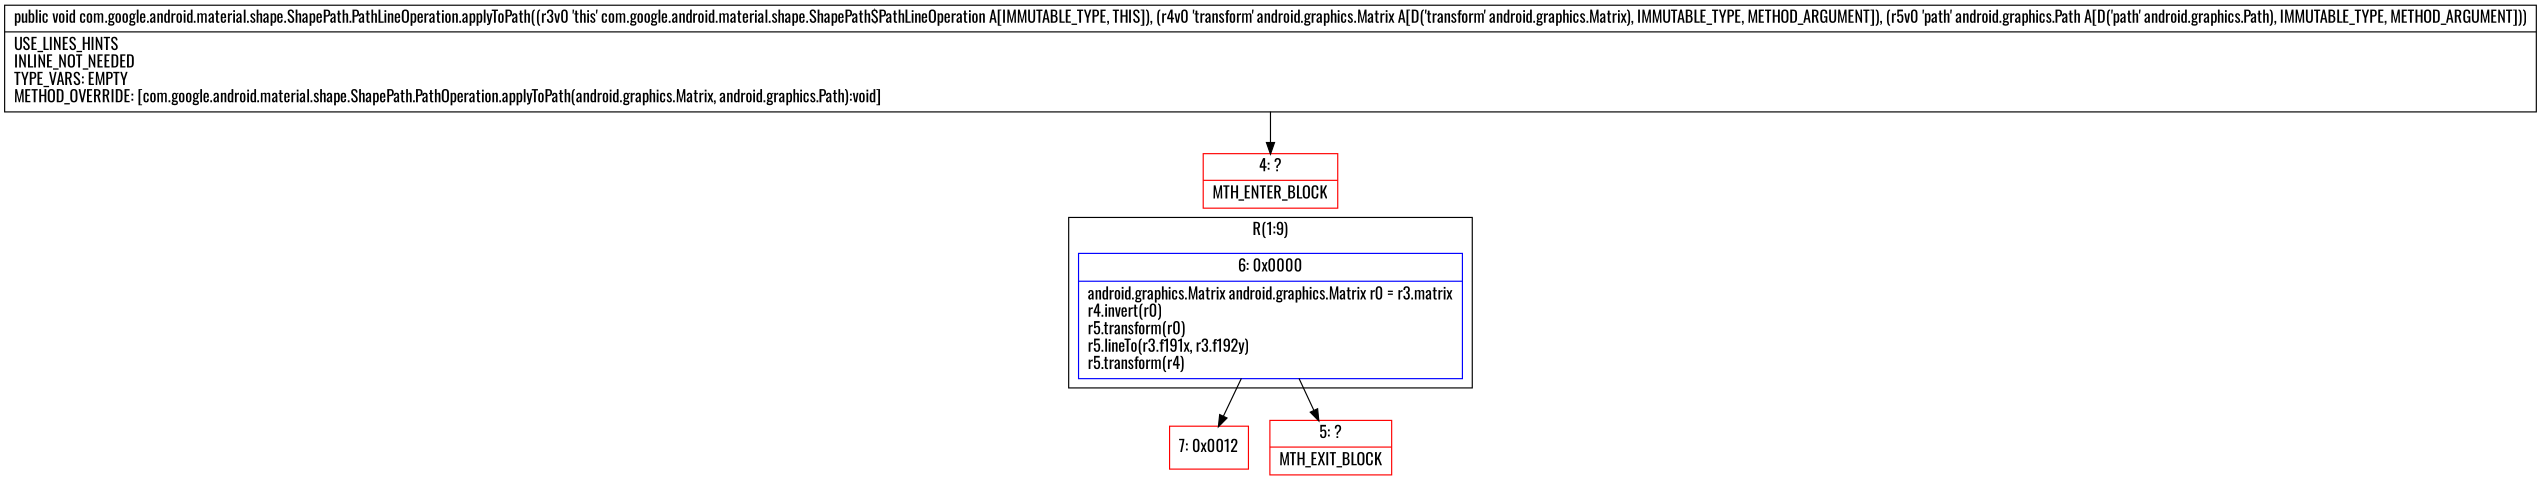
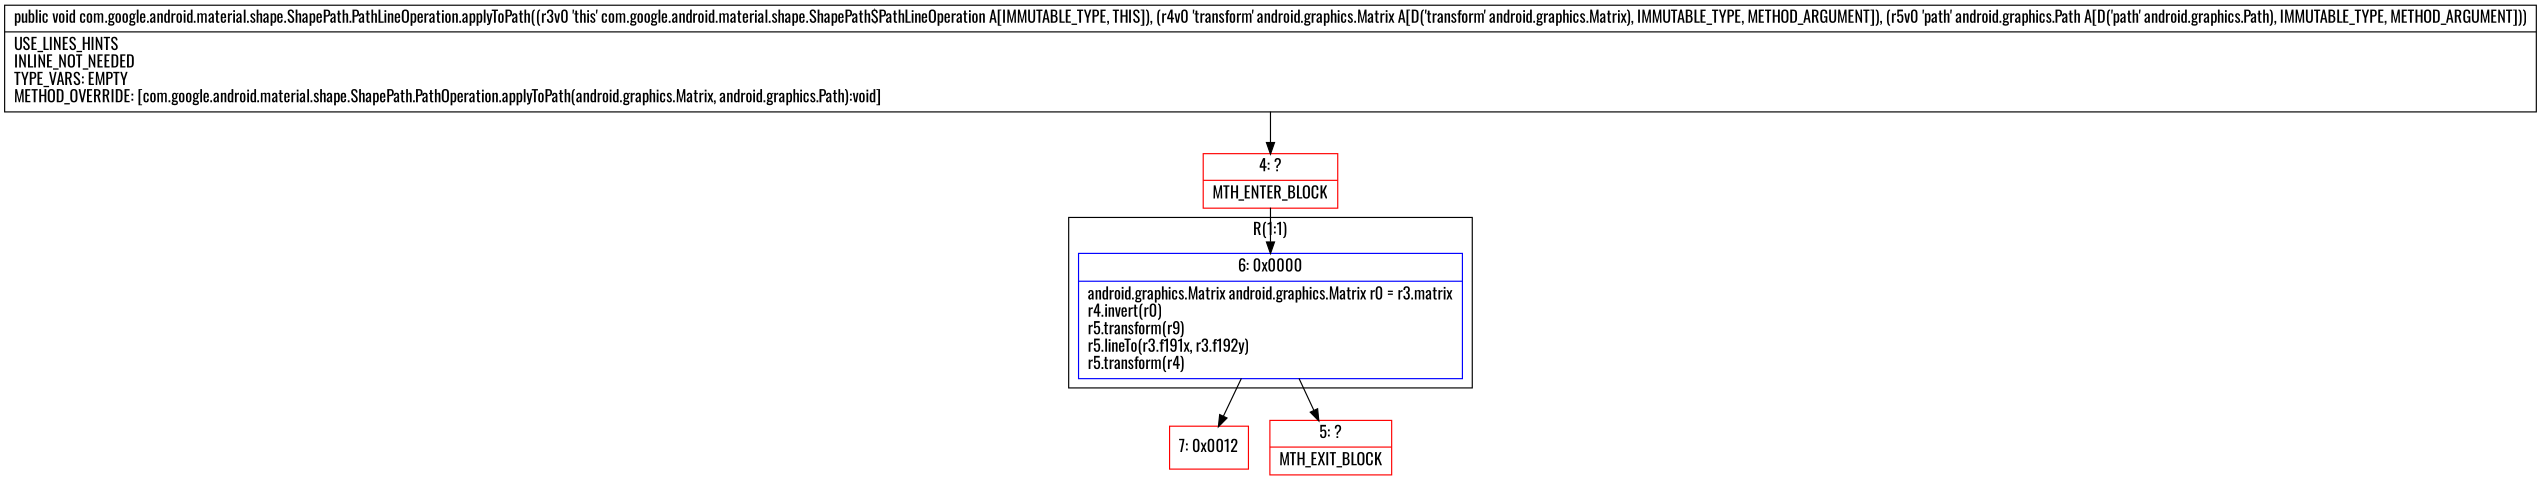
edge "4: ?" -> "6: 0x0000": added
cluster "R(1:9)": label "R(1:9)" -> "R(1:1)"
node "6: 0x0000": text "r5.transform(r0)" -> "r5.transform(r9)"
